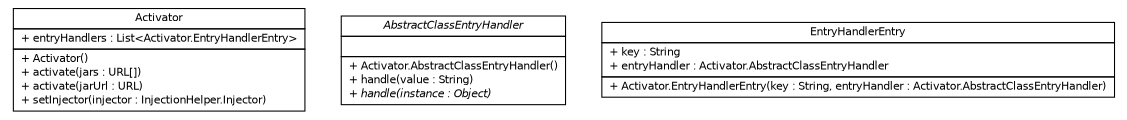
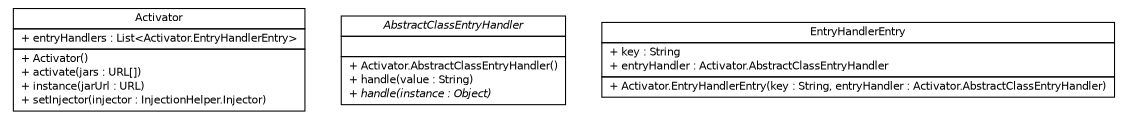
node "Activator": text "+ activate(jarUrl : URL)" -> "+ instance(jarUrl : URL)"
